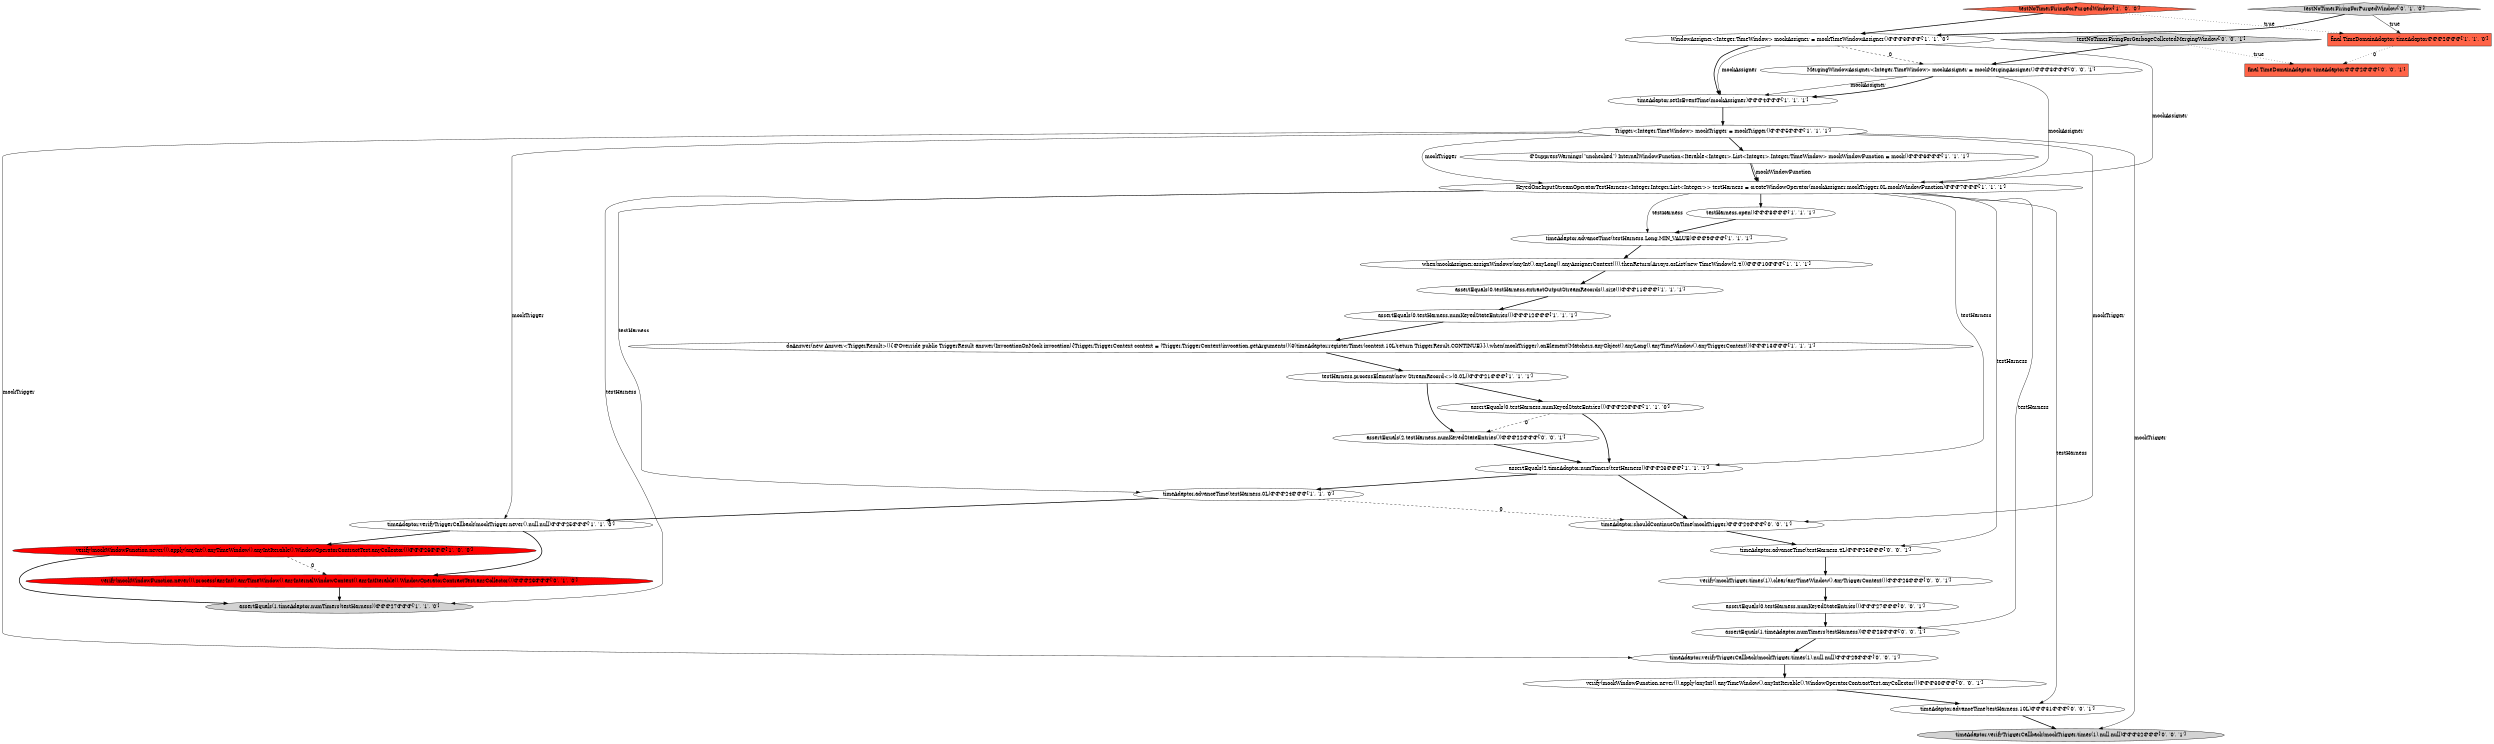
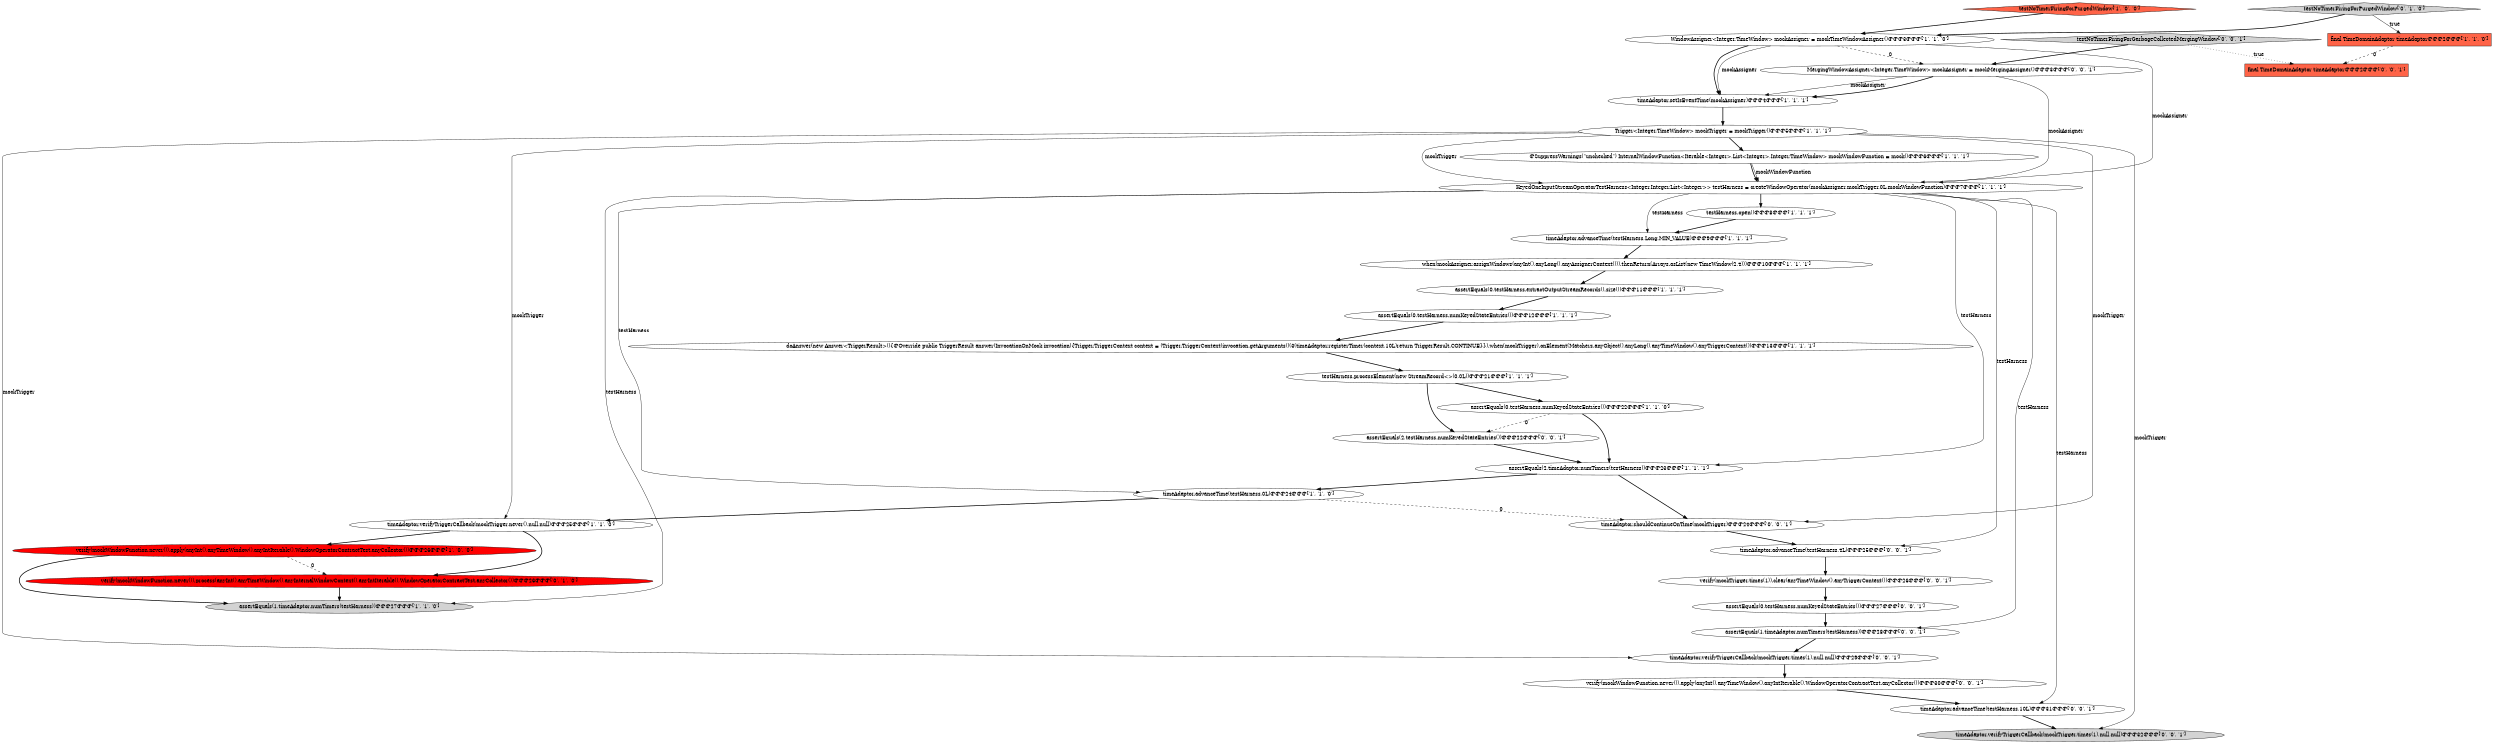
edge "testNoTimerFiringForPurgedWindow['1', '0', '0']" -> "final TimeDomainAdaptor timeAdaptor@@@2@@@['1', '1', '0']": removed, label "true"
edge "final TimeDomainAdaptor timeAdaptor@@@2@@@['1', '1', '0']" -> "final TimeDomainAdaptor timeAdaptor@@@2@@@['0', '0', '1']": style dotted -> dashed
